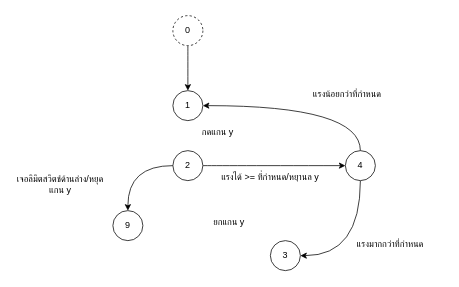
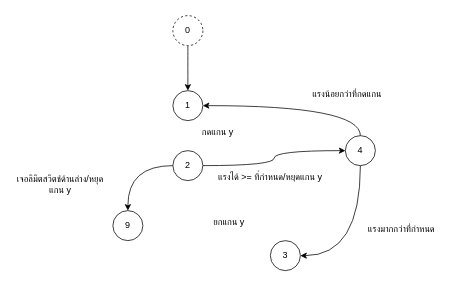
node "แรงน้อยกว่าที่กำหนด": label "แรงน้อยกว่าที่กำหนด" -> "แรงน้อยกว่าที่กดแกน"
node "4": moved (360, 165) -> (360, 150)
node "แรงได้ >= ที่กำหนด/หยุานล y": label "แรงได้ >= ที่กำหนด/หยุานล y" -> "แรงได้ >= ที่กำหนด/หยุดแกน y"
node "แรงมากกว่าที่กำหนด": moved (390, 244) -> (402, 229)
